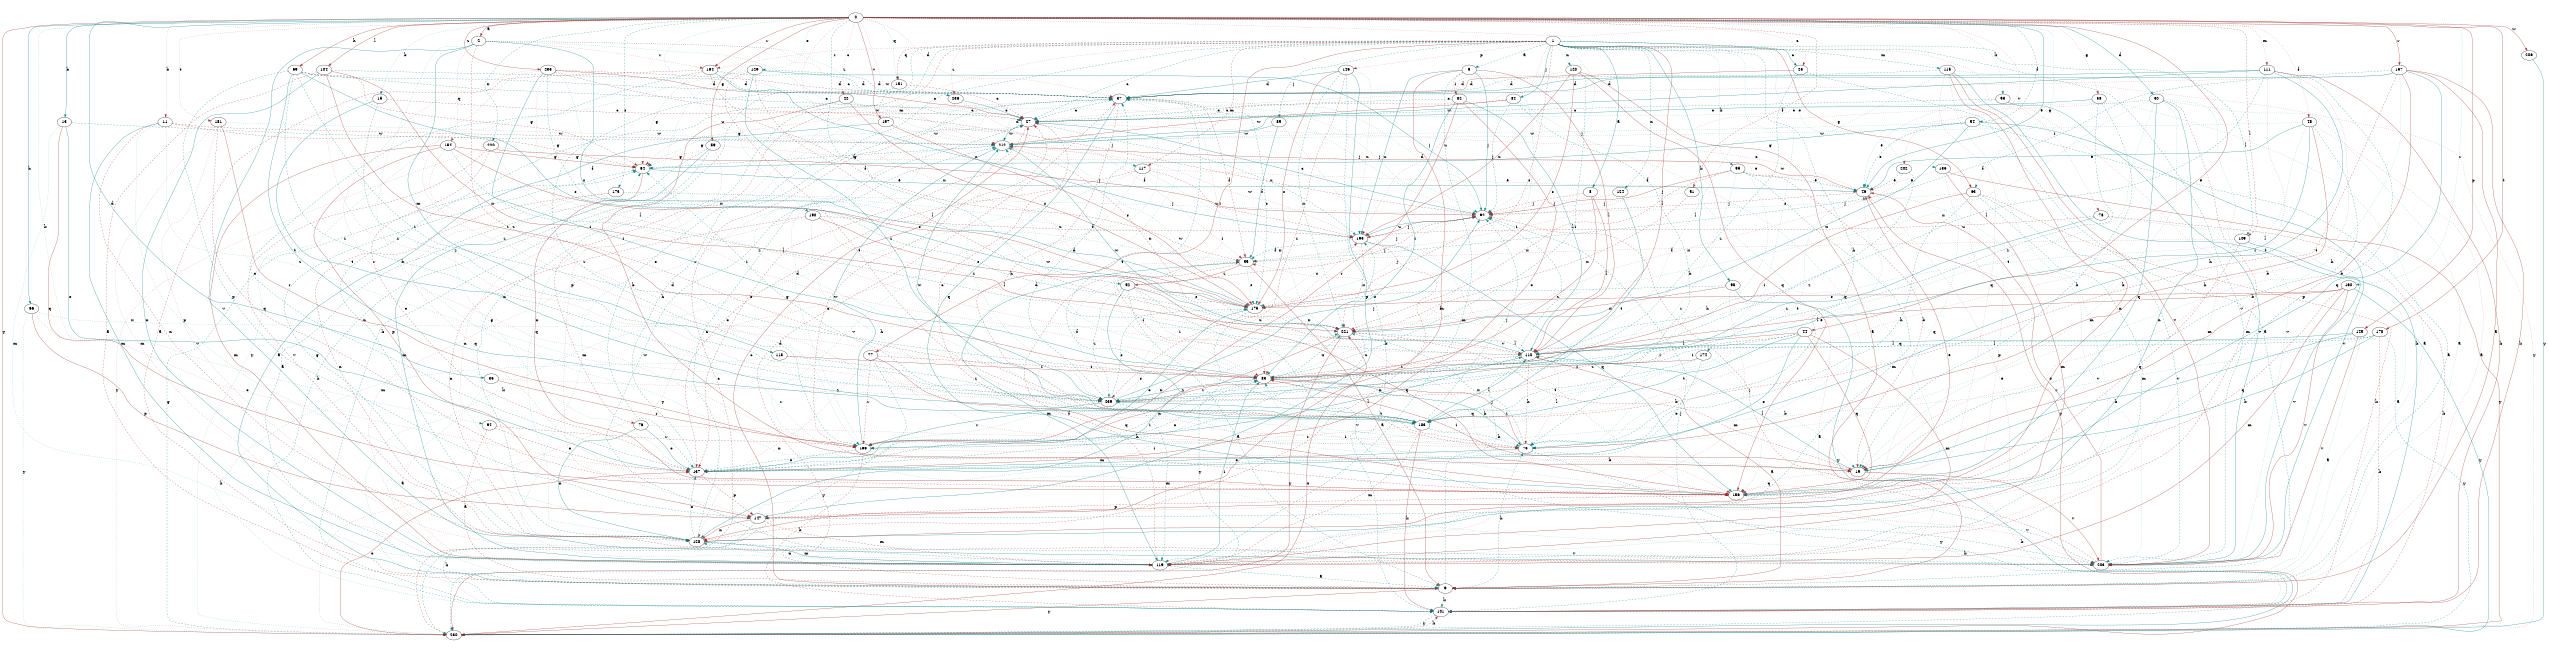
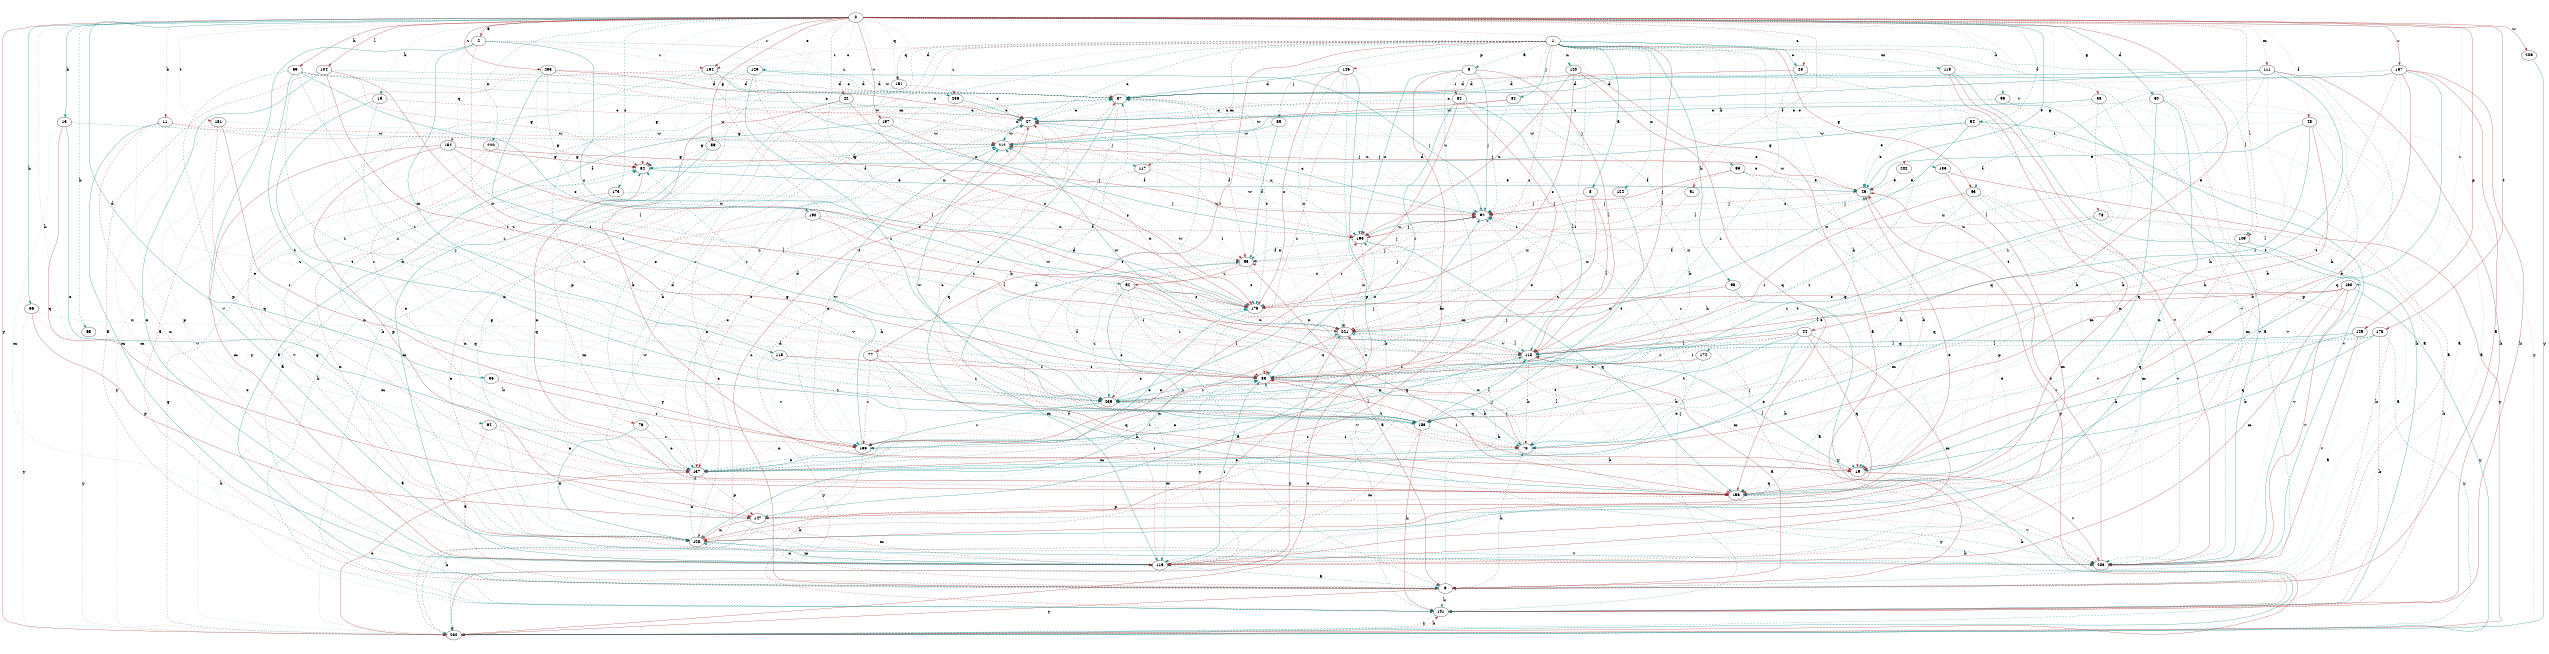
node "68": added
edge "54" -> "9": color teal -> brown
